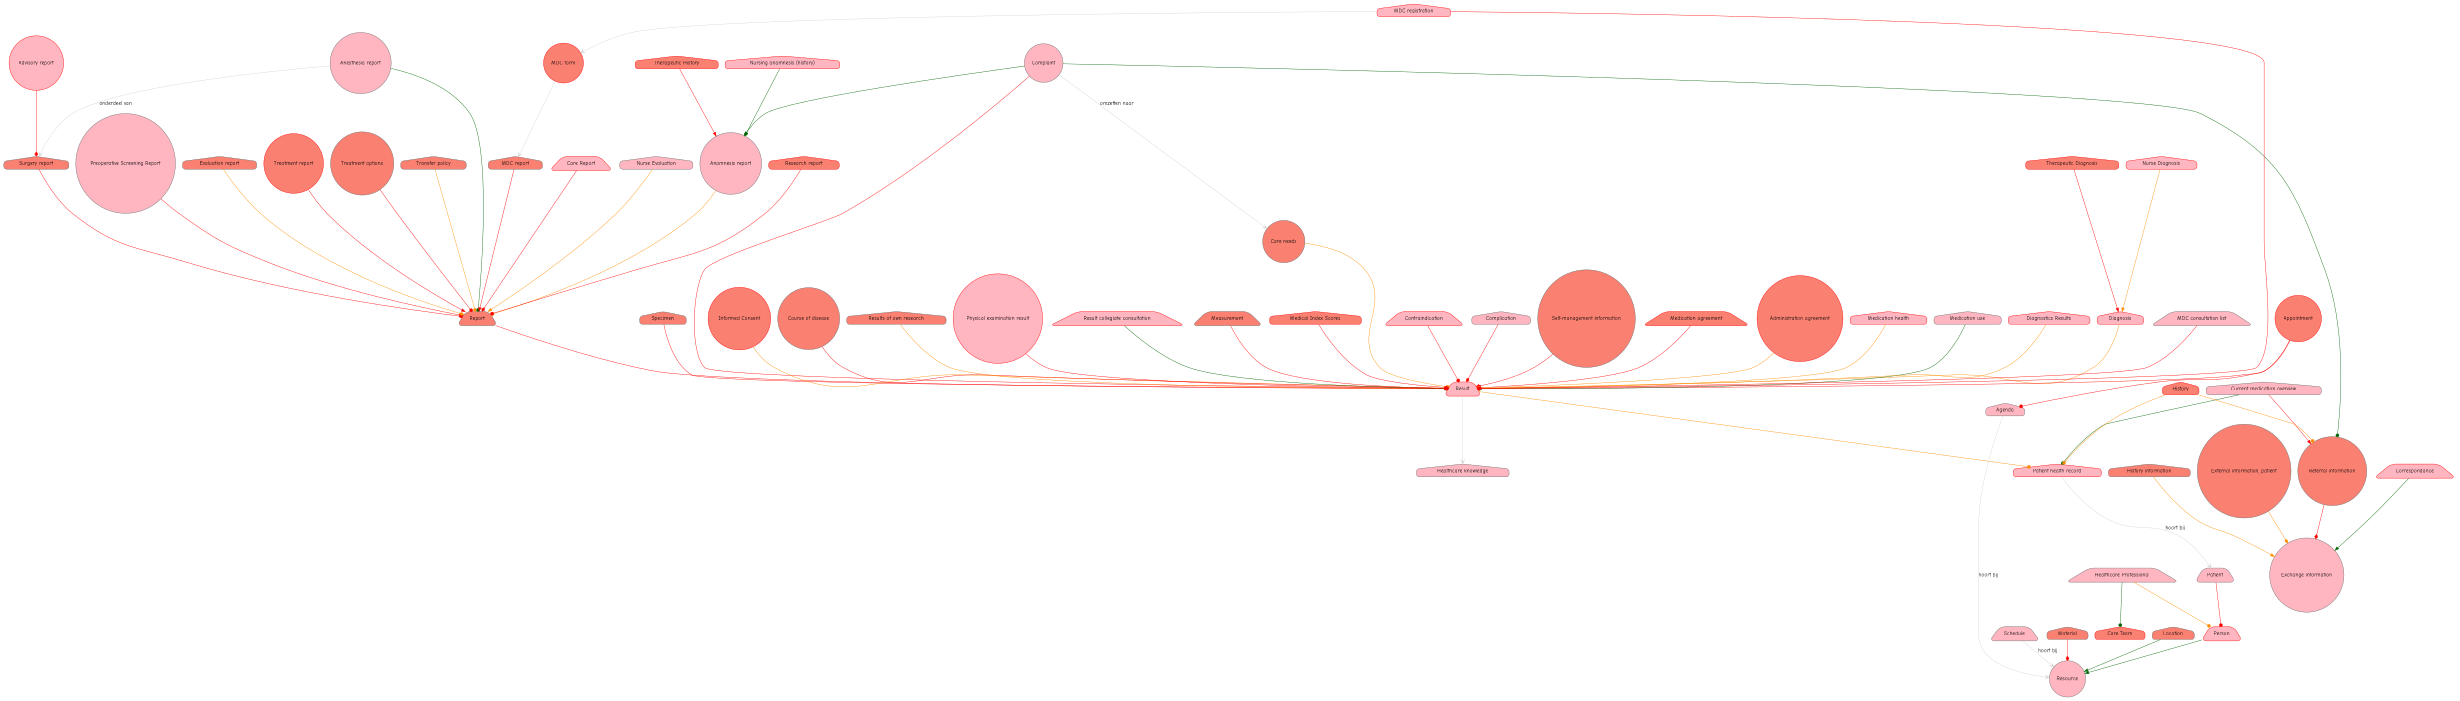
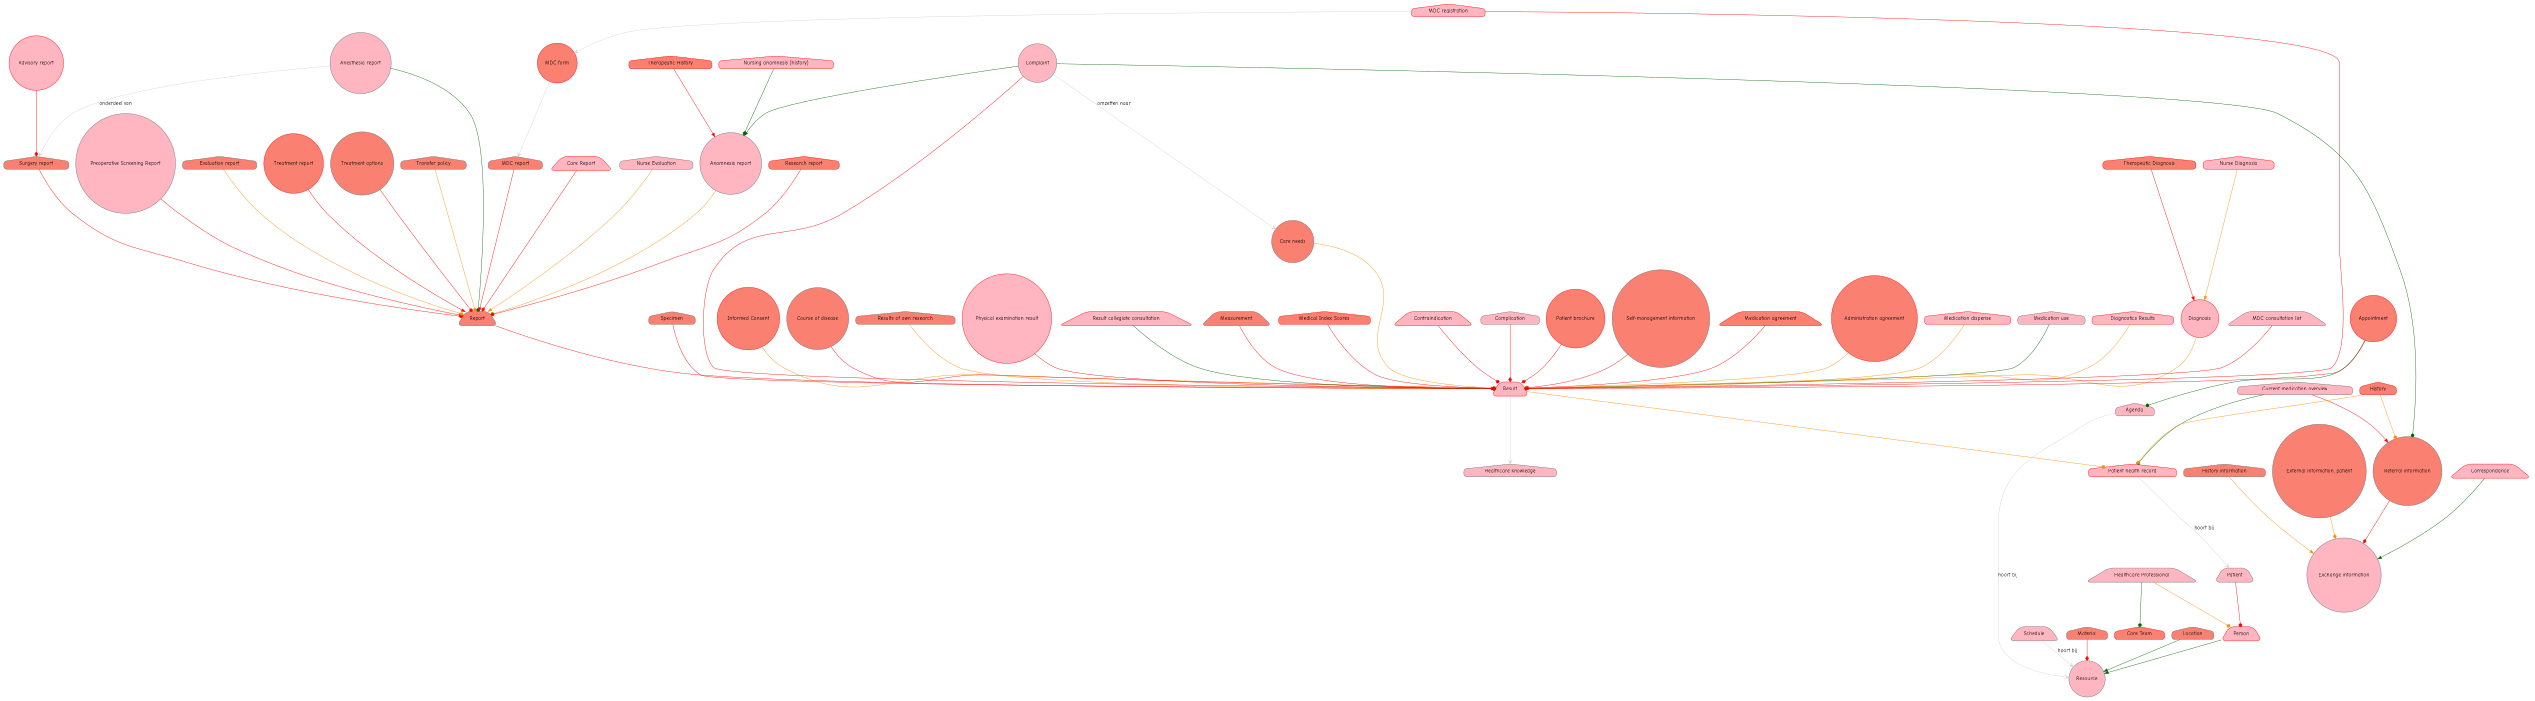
node "Patient brochure": added
node "Medication health": label "Medication health" -> "Medication dispense"
node "Diagnosis": shape house -> circle
edge "Appointment" -> "Agenda": color red -> darkgreen
